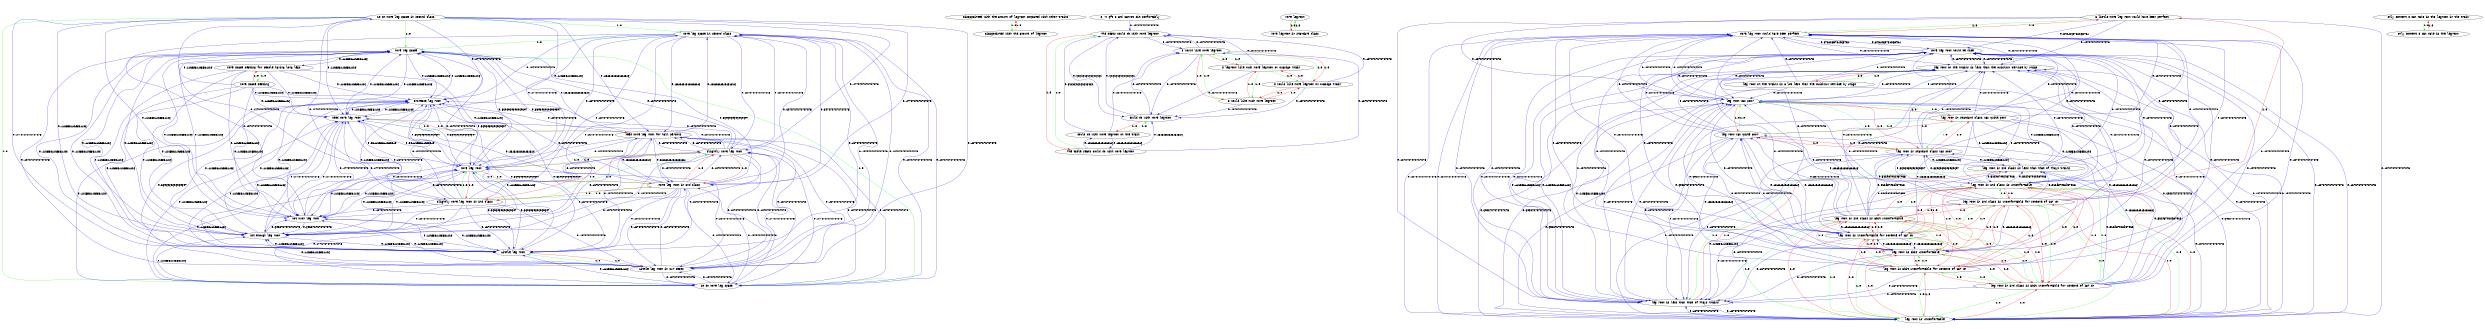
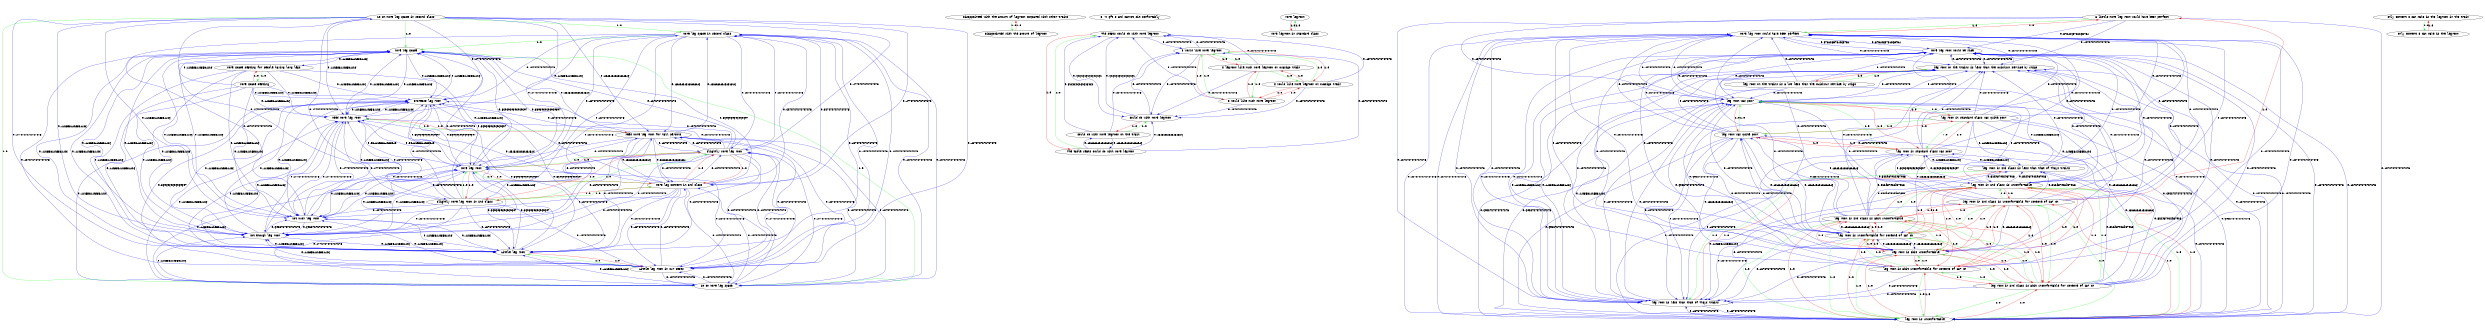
edge "I 'm 6ft 5 and cannot sit comfortably" -> "The seats could do with more legroom": now "I would like much more legroom" -> "The seats could do with more legroom"
edge "leg room in 2nd class is abit uncomfortable" -> "leg room was poor": removed, label "0.4272727272727273"
node "more leg room in 2nd class": label "more leg room in 2nd class" -> "more leg comment in 2nd class"
